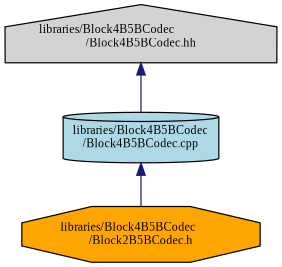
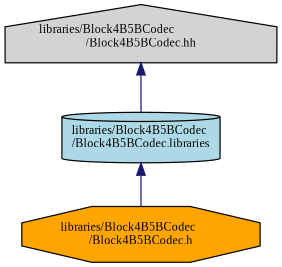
node "libraries/Block4B5BCodec /Block4B5BCodec.cpp": label "libraries/Block4B5BCodec /Block4B5BCodec.cpp" -> "libraries/Block4B5BCodec /Block4B5BCodec.libraries"
node "libraries/Block4B5BCodec /Block2B5BCodec.h": label "libraries/Block4B5BCodec /Block2B5BCodec.h" -> "libraries/Block4B5BCodec /Block4B5BCodec.h"
